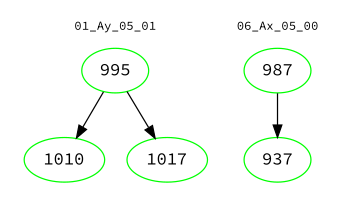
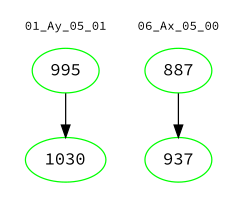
node "987": label "987" -> "887"
node "1010": label "1010" -> "1030"
node "1017": removed
